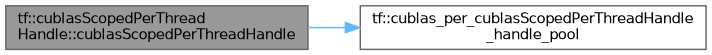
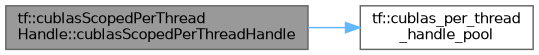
node "tf::cublas_per_cublasScopedPerThreadHandle _handle_pool": label "tf::cublas_per_cublasScopedPerThreadHandle _handle_pool" -> "tf::cublas_per_thread _handle_pool"
